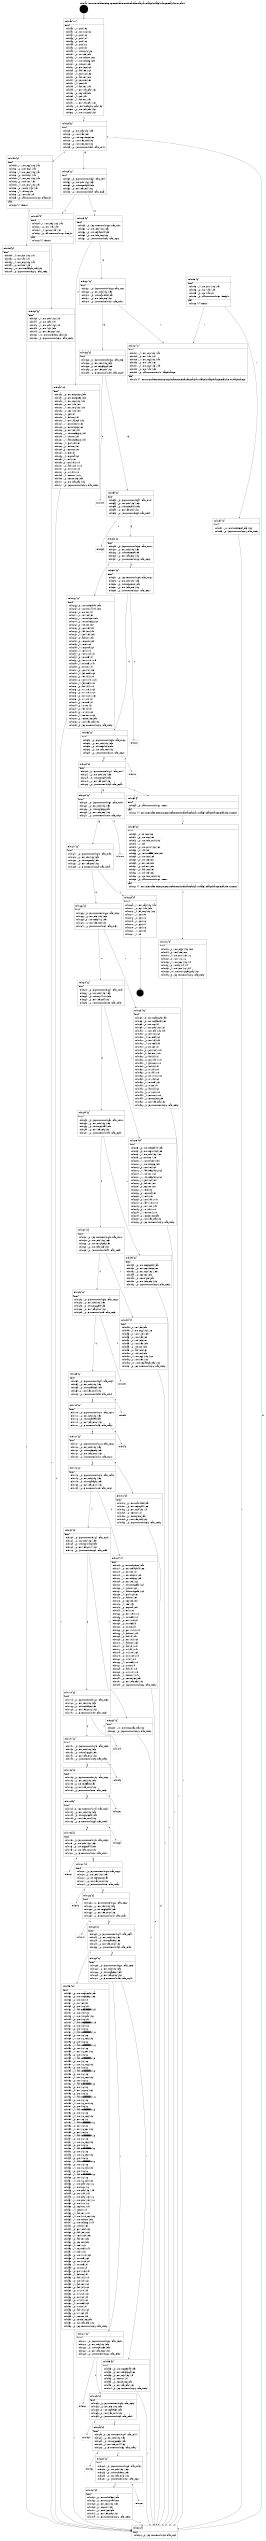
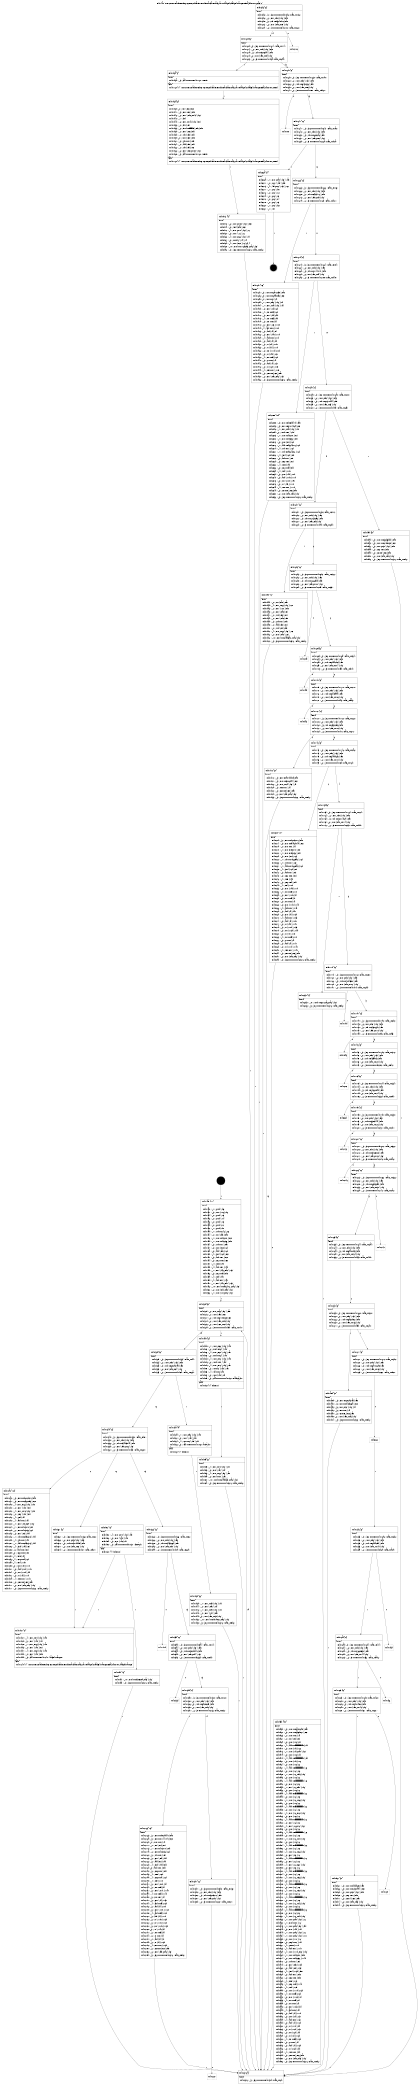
edge "0x401567 [28]" -> "0x401583 [28]": now "0x40154b [28]" -> "0x401583 [28]"
edge "0x4015d7 [28]" -> "0x4015f3 [28]": removed, label "14"
edge "0x401ca2 [122]" -> "0x402376 [5]": removed, label "2"
edge "0x40183f [28]" -> "0x40195b [400]": removed, label "1"
edge "0x401877 [28]" -> "0x401893 [28]": now "0x402282" -> "0x401893 [28]"
